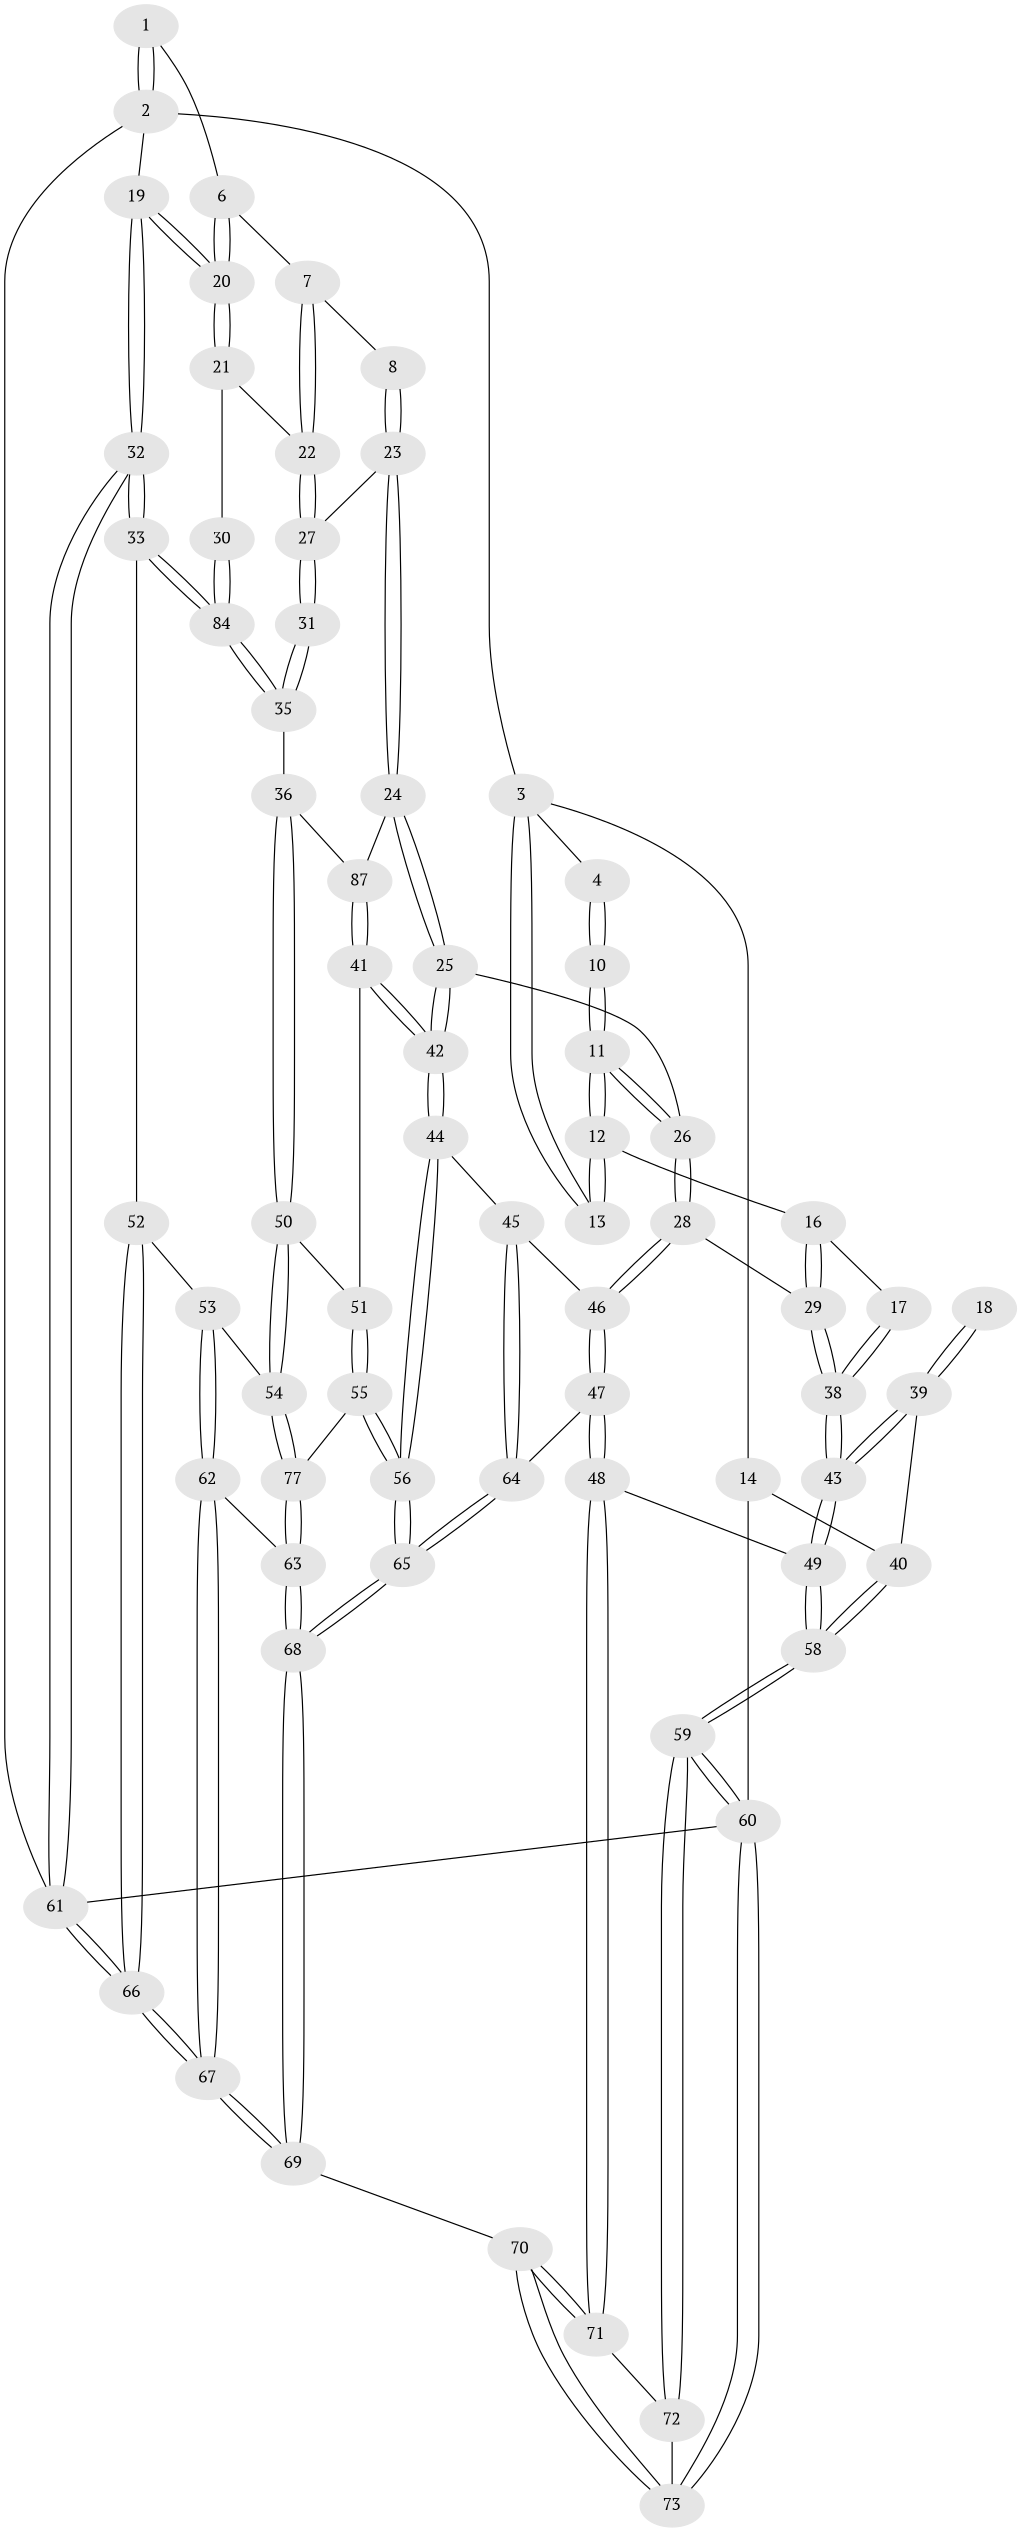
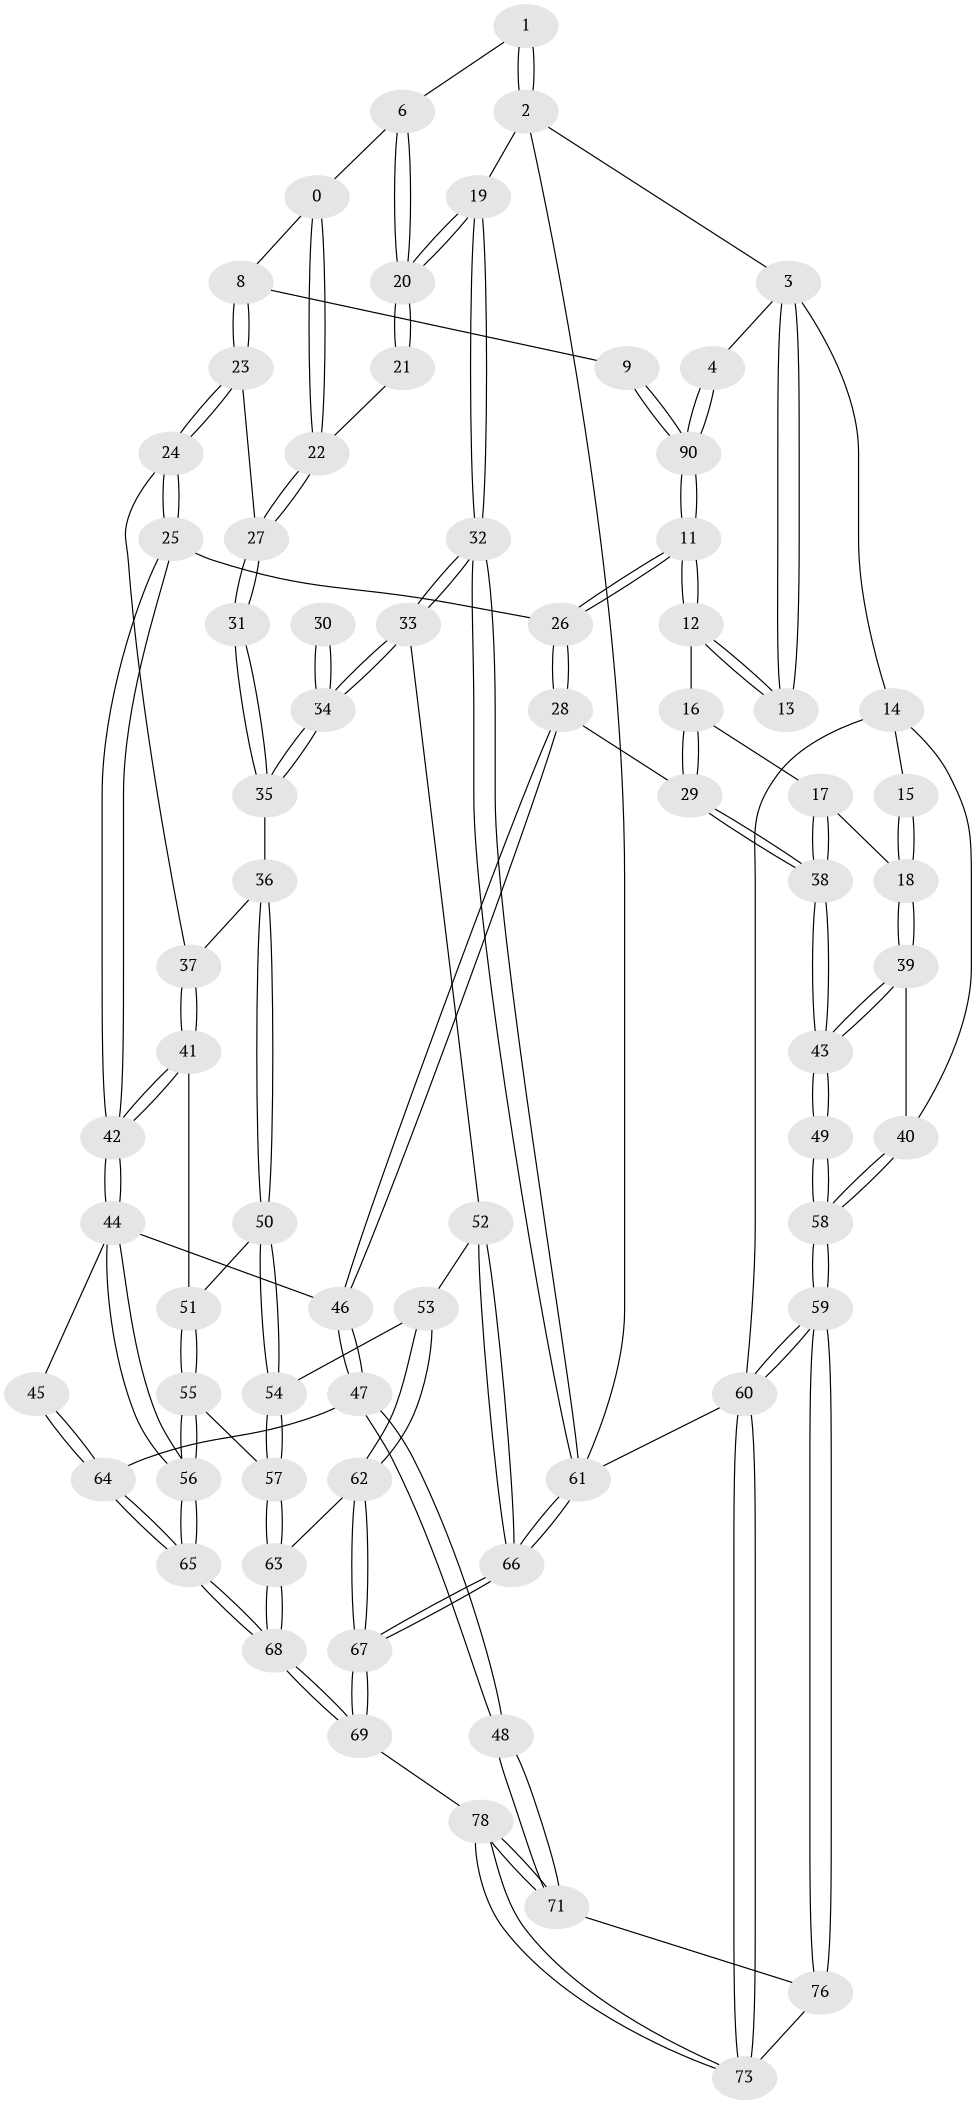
node "7": label "7" -> "0"
node "9": added
edge "21" -- "30": removed
node "84": label "84" -> "34"
node "15": added
edge "17" -- "18": added
node "87": label "87" -> "37"
node "10": label "10" -> "90"
edge "45" -- "46": now "44" -- "46"
node "77": label "77" -> "57"
edge "48" -- "49": removed
node "70": label "70" -> "78"
node "72": label "72" -> "76"
